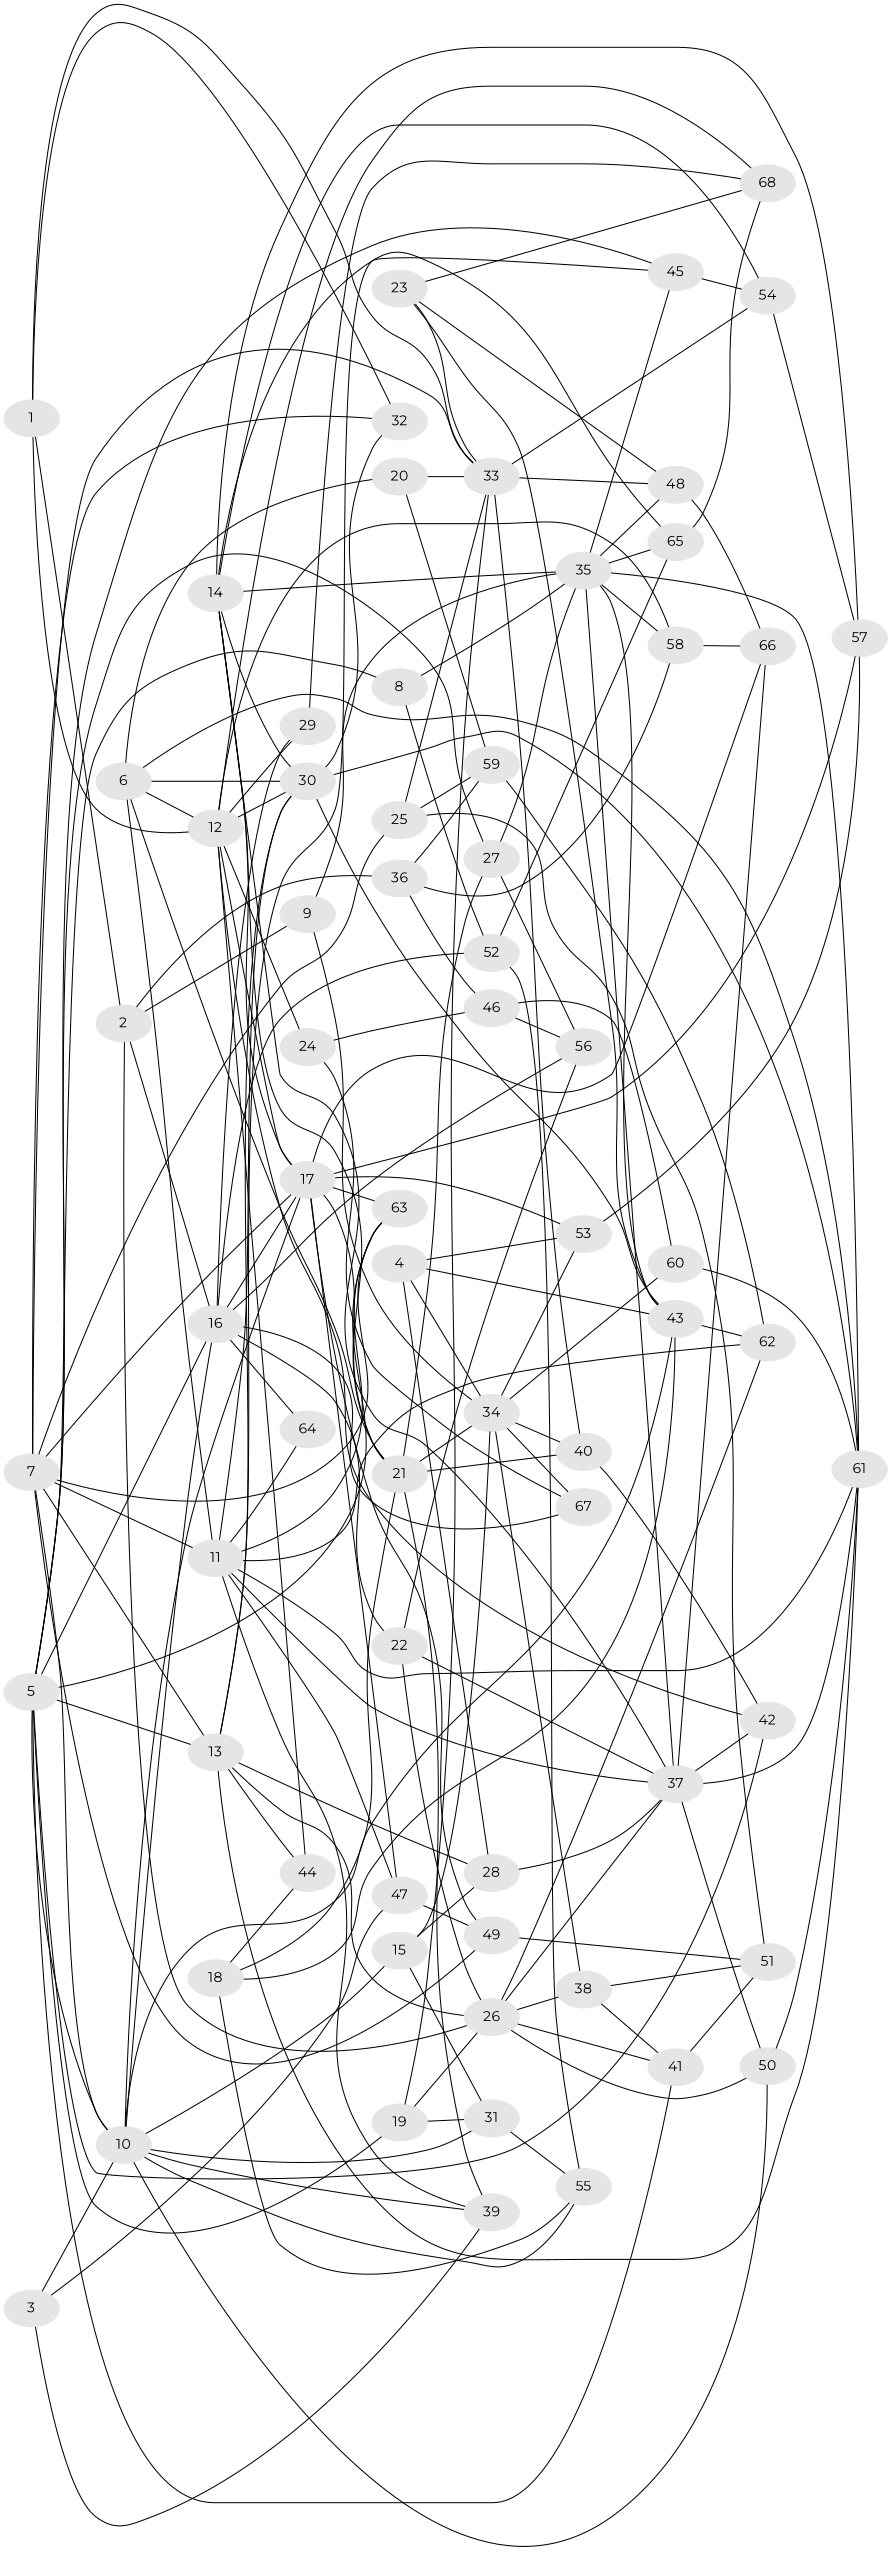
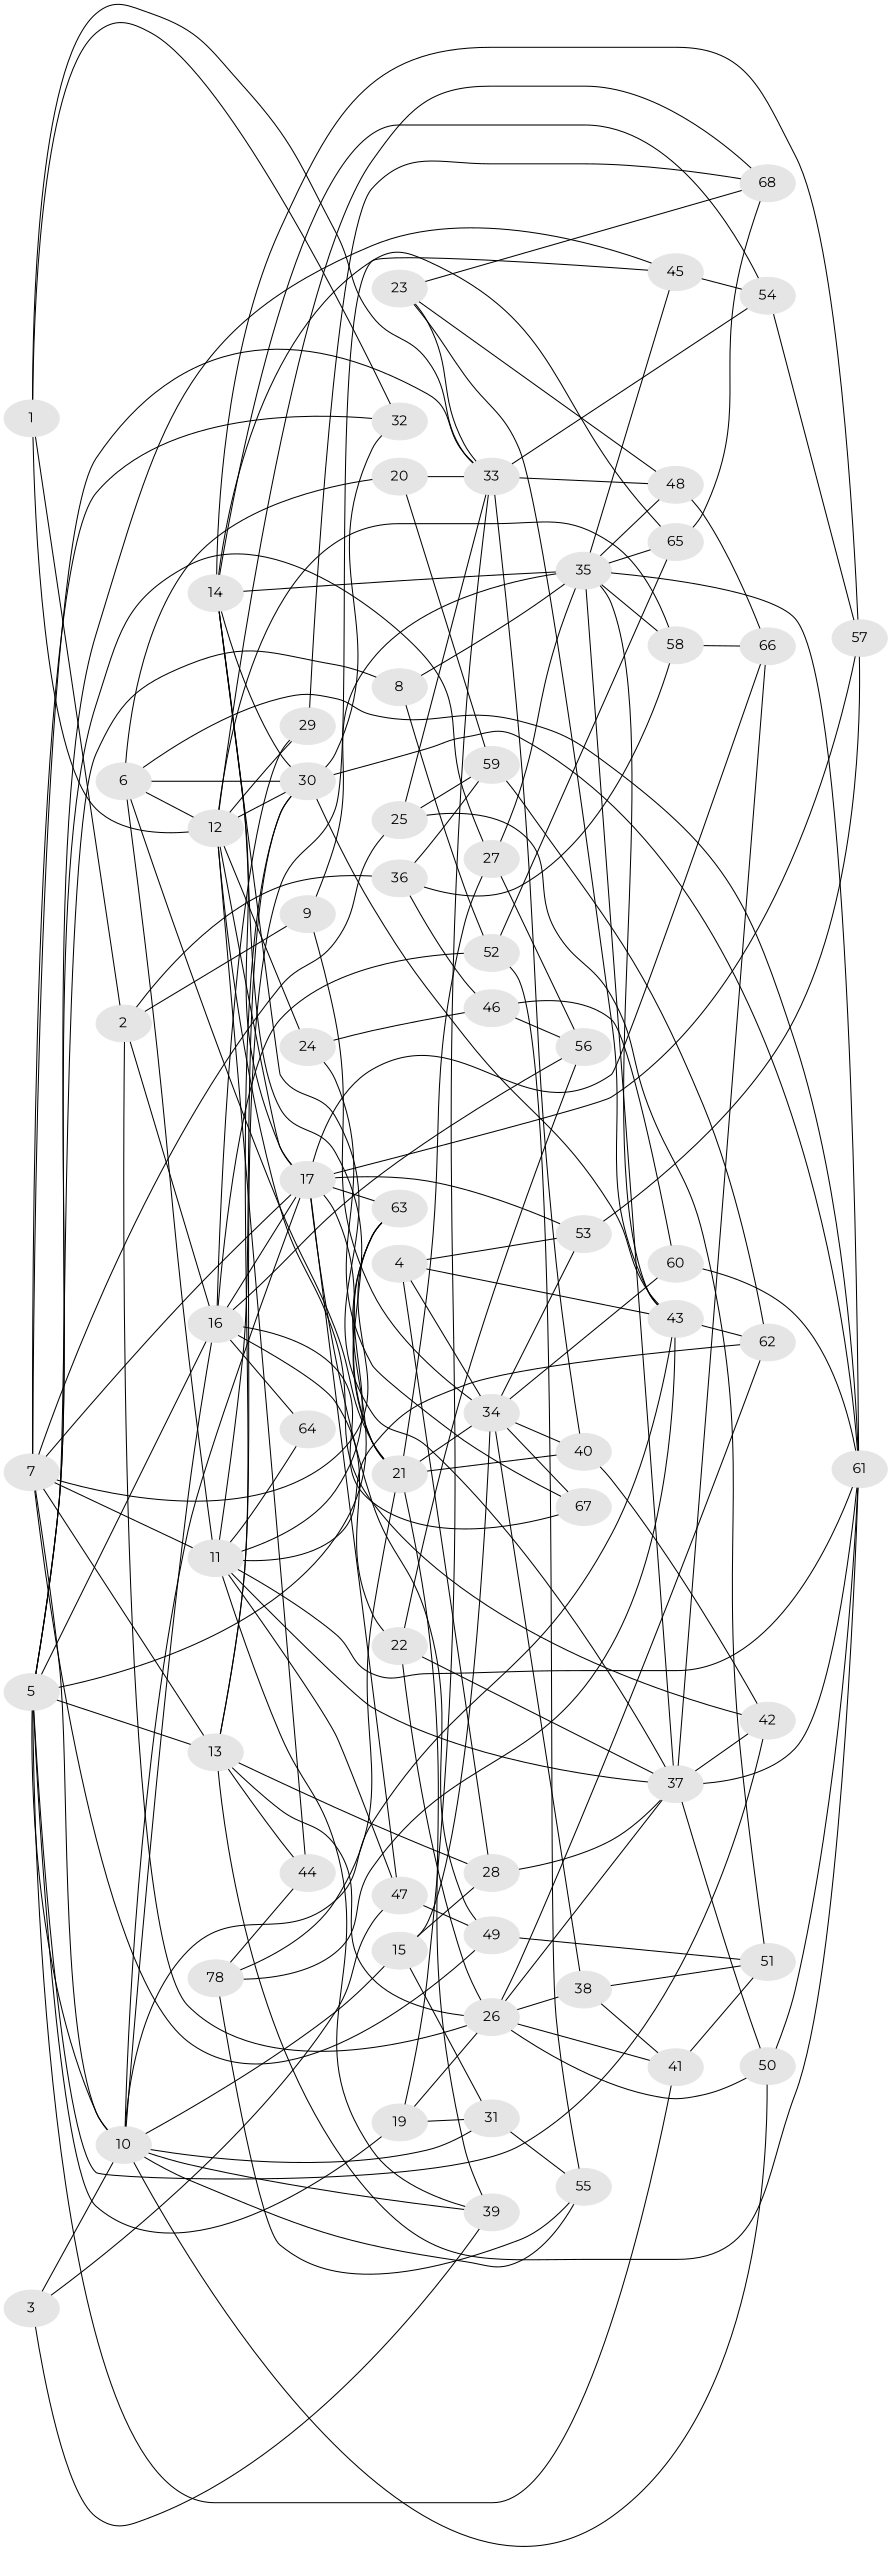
node "18": label "18" -> "78"
